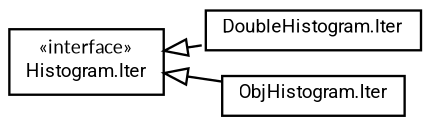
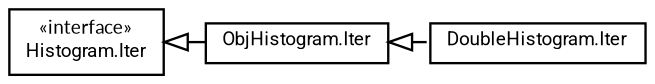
edge "DoubleHistogram.Iter" -> "Histogram.Iter": now "DoubleHistogram.Iter" -> "ObjHistogram.Iter"
